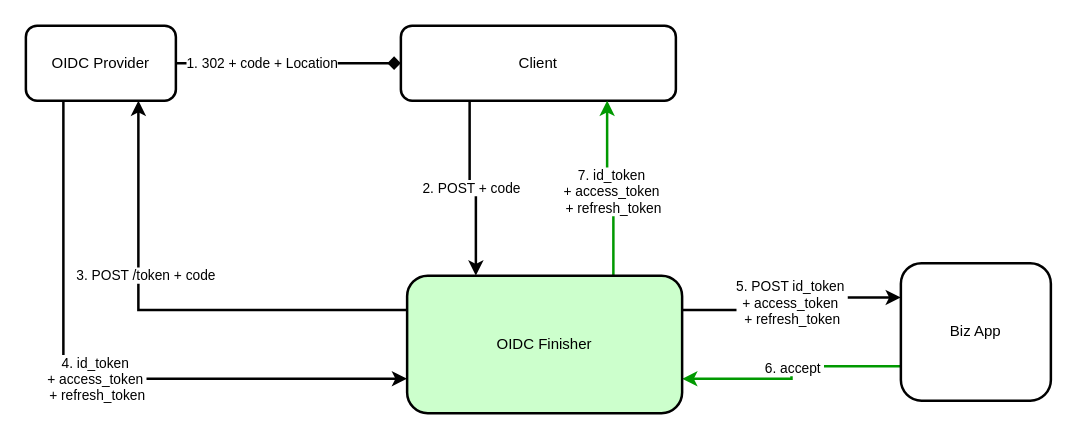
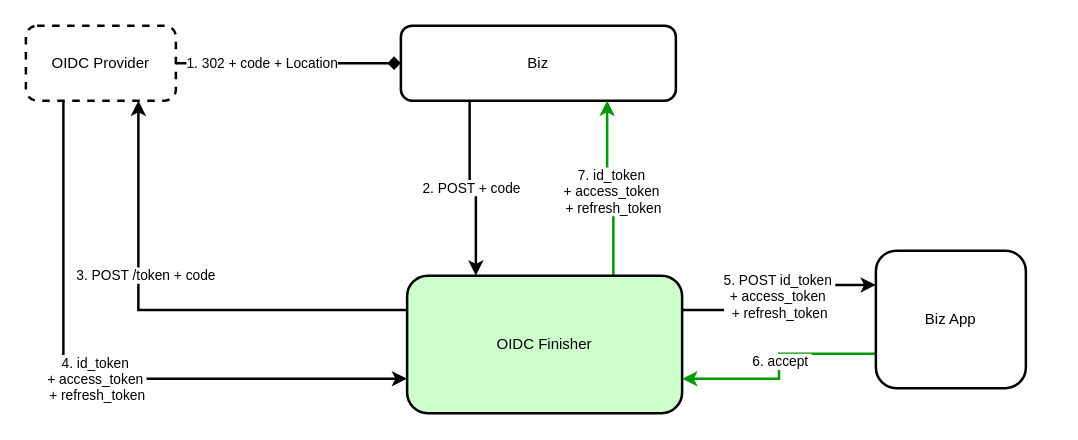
node "OIDC Provider": style solid -> dashed
node "Client": label "Client" -> "Biz"
node "Biz App": moved (976, 332) -> (951, 319)
